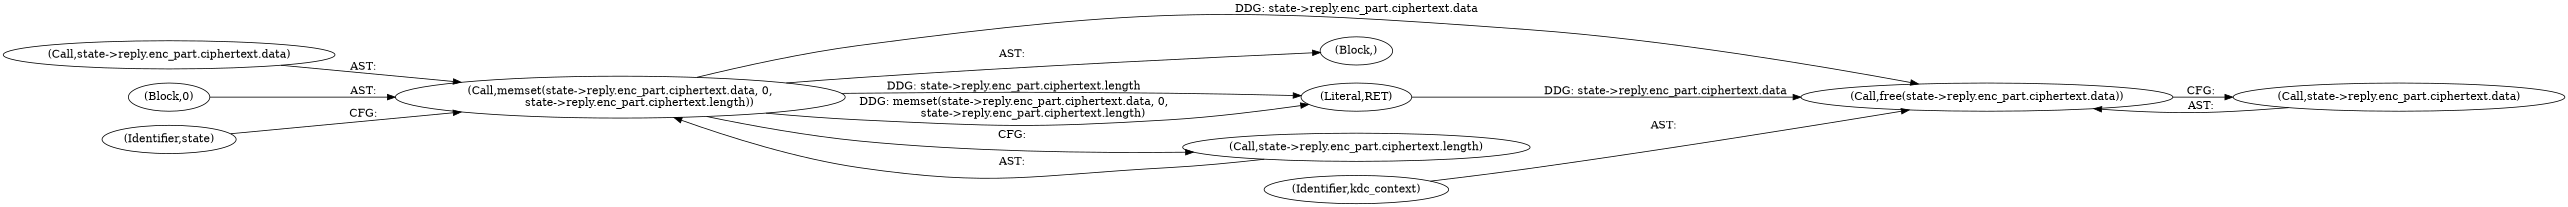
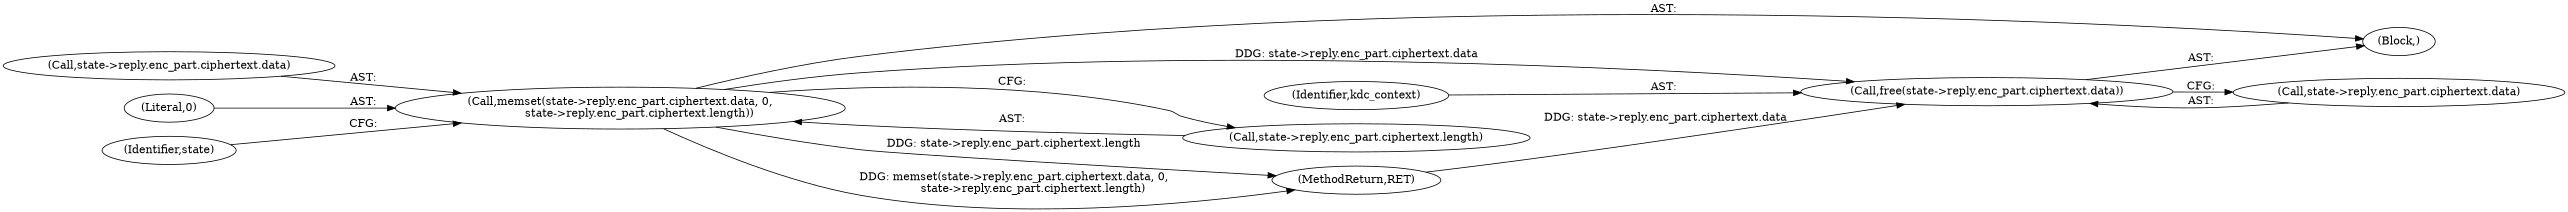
edge "(Call,free(state->reply.enc_part.ciphertext.data))" -> "(Block,)": added, label "AST:"
node "(Block,0)": label "(Block,0)" -> "(Literal,0)"
node "(Literal,RET)": label "(Literal,RET)" -> "(MethodReturn,RET)"
